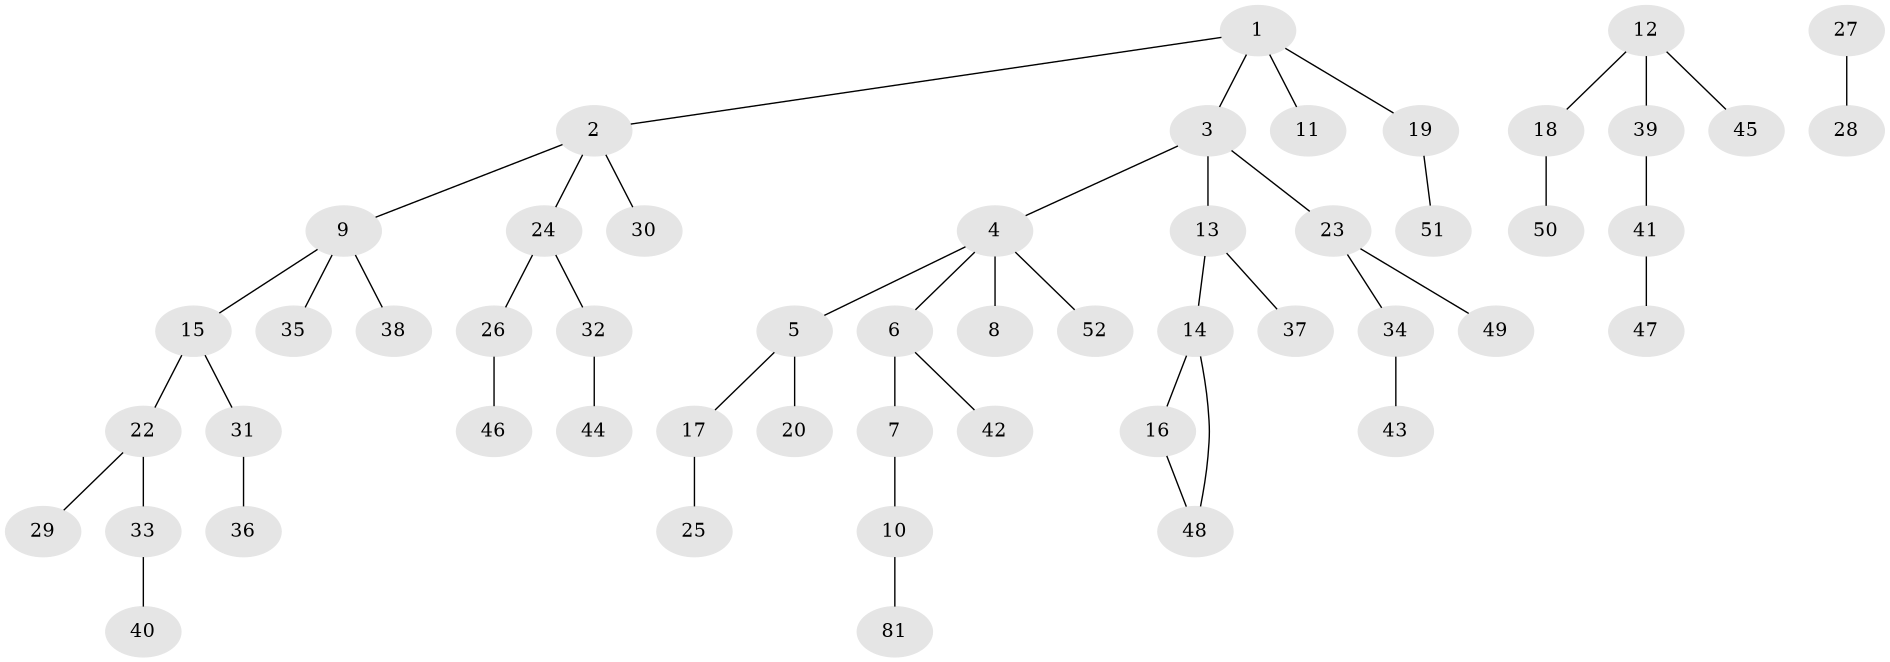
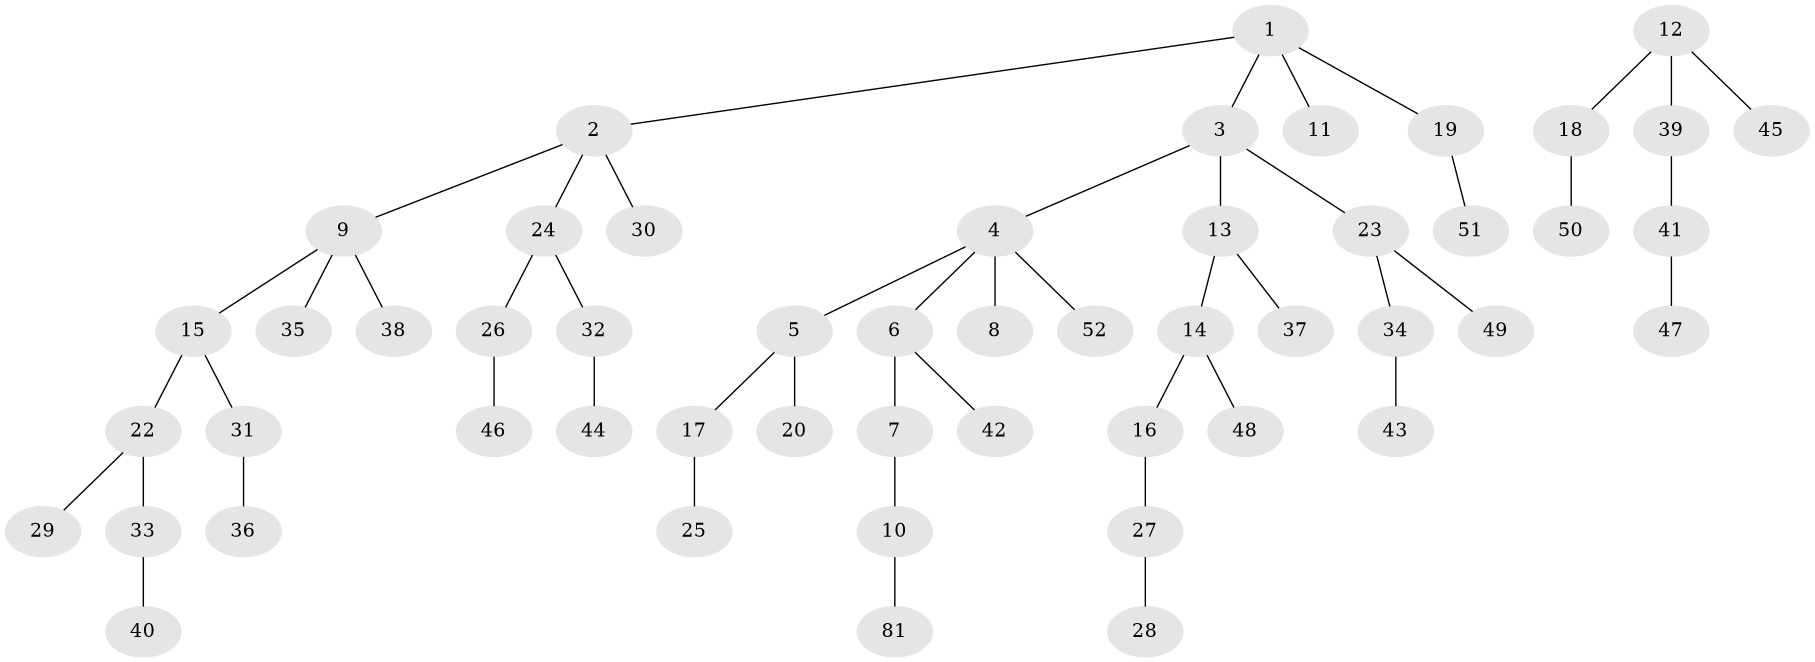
edge "16" -- "48": now "16" -- "27"
